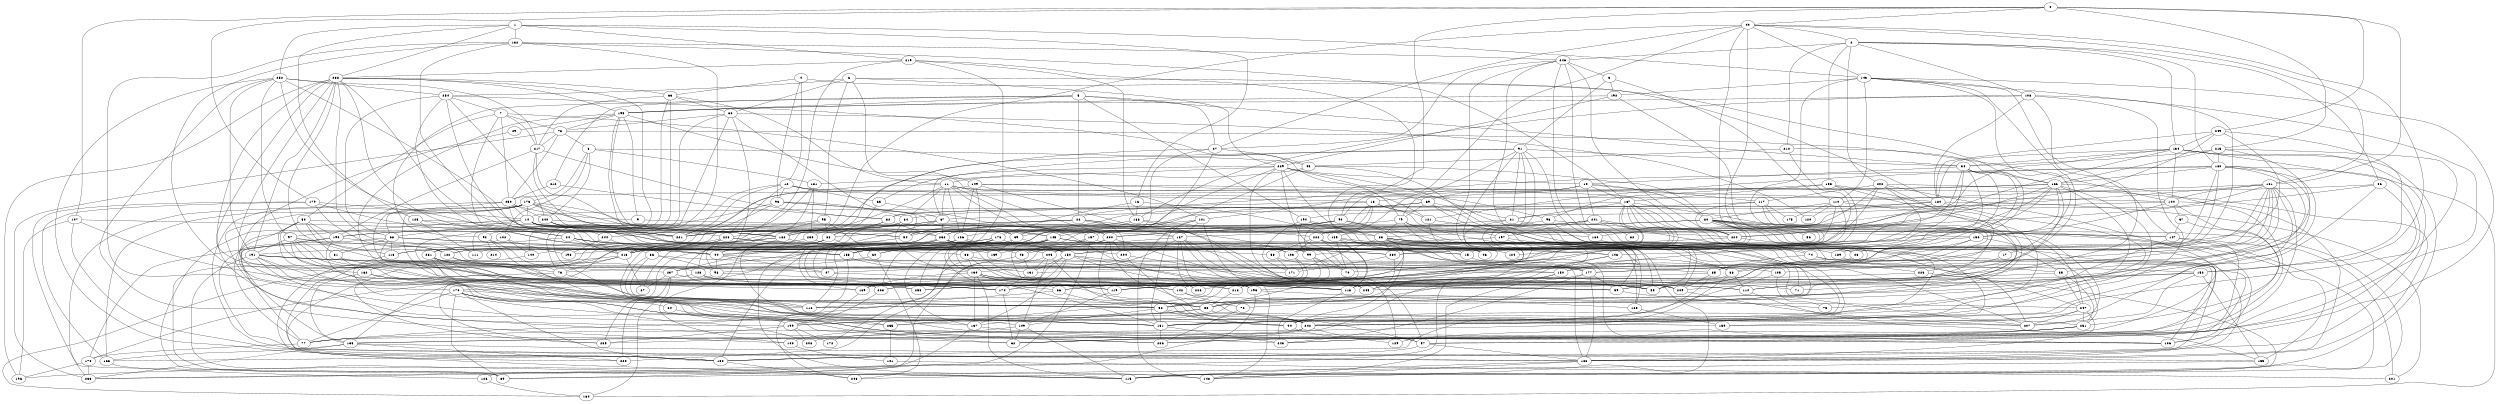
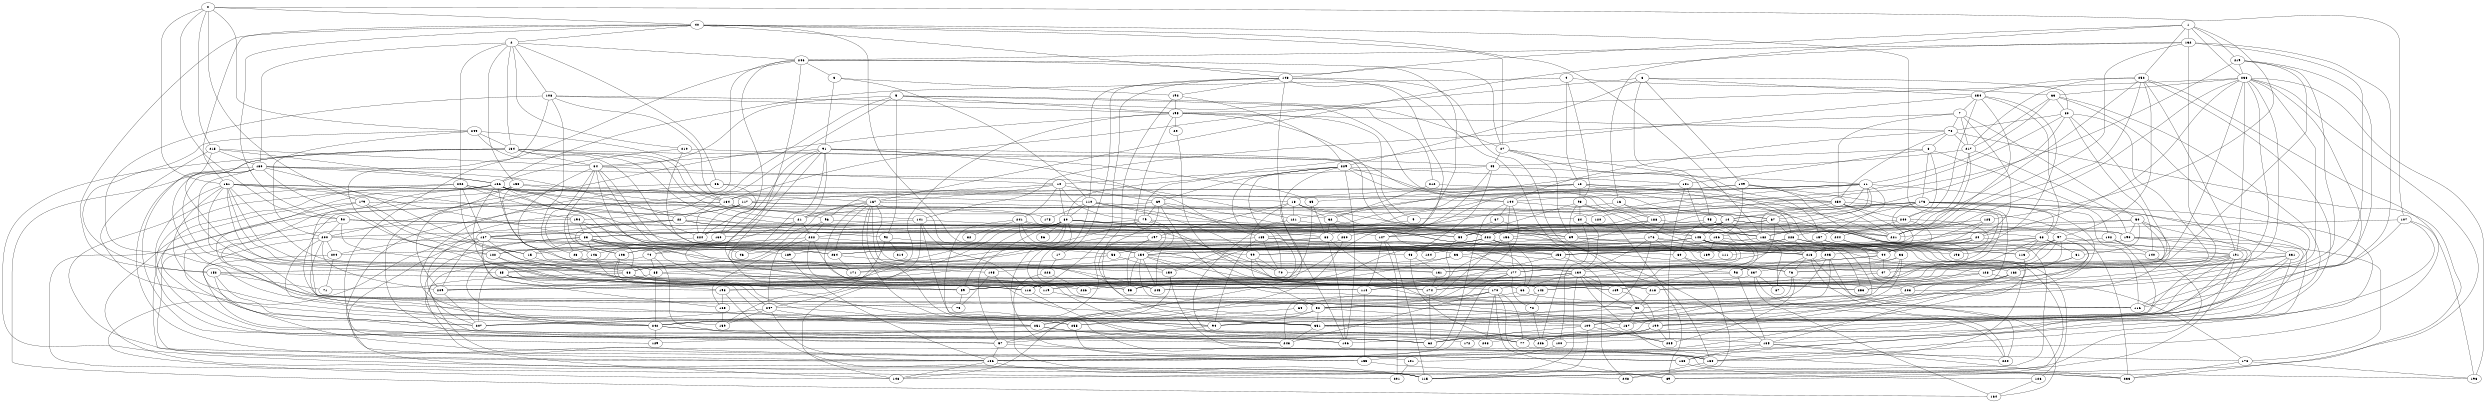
edge "229" -- "223": now "229" -- "118"
node "151": label "151" -> "351"
